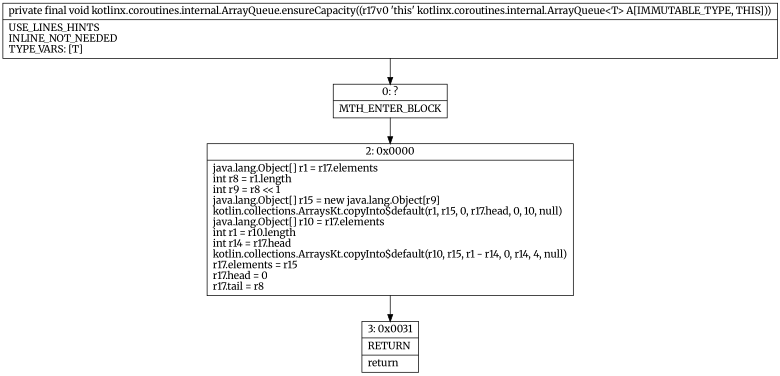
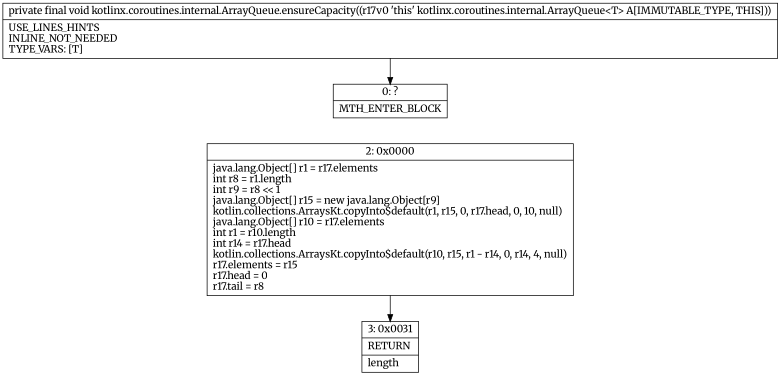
edge "0: ?" -> "2: 0x0000": removed
node "3: 0x0031": text "return" -> "length"
